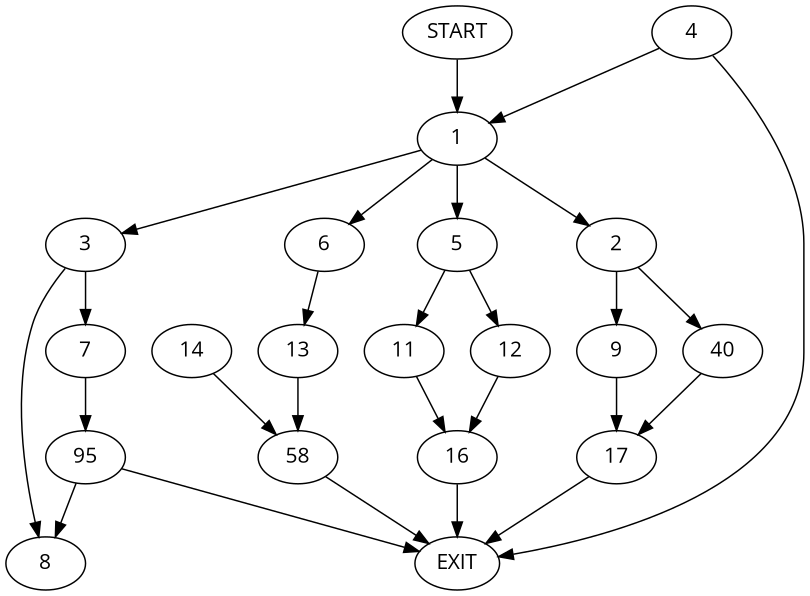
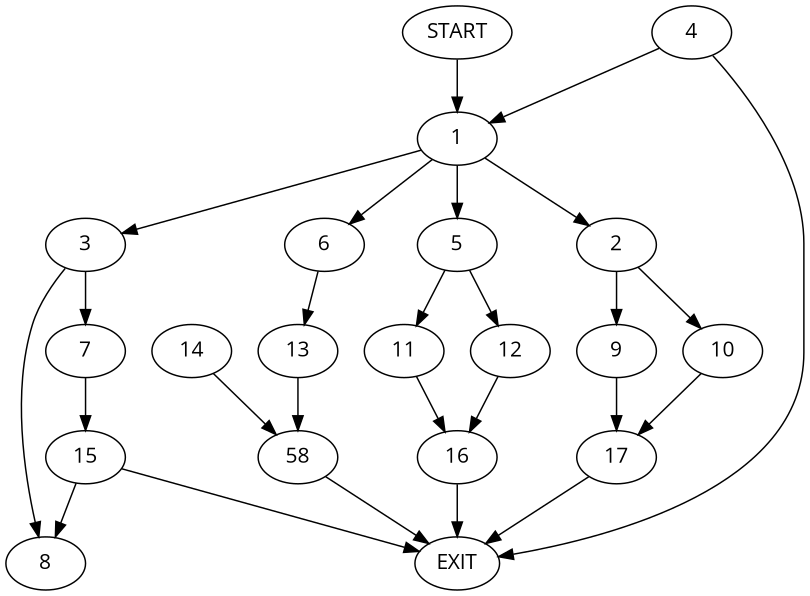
node "40": label "40" -> "10"
node "95": label "95" -> "15"
